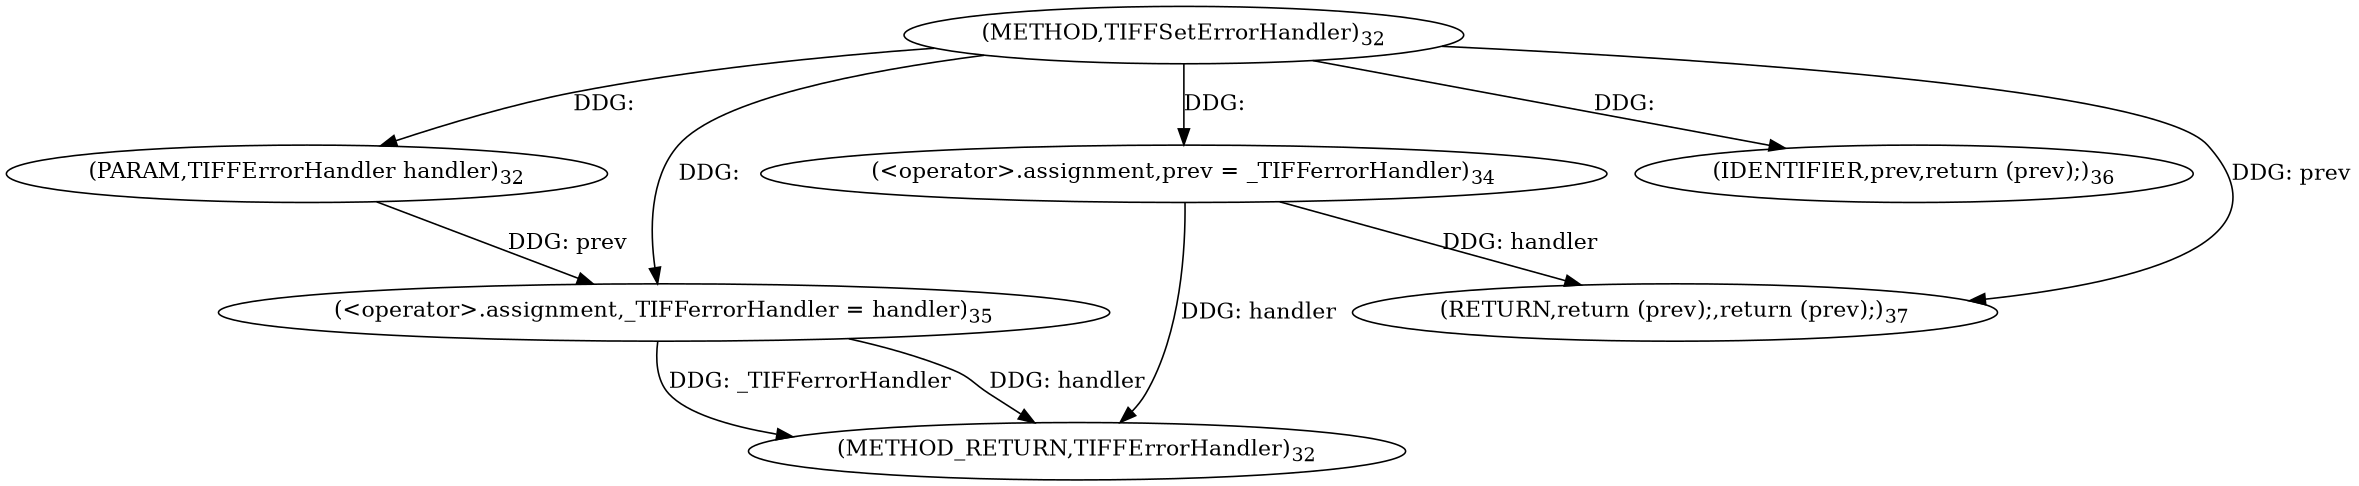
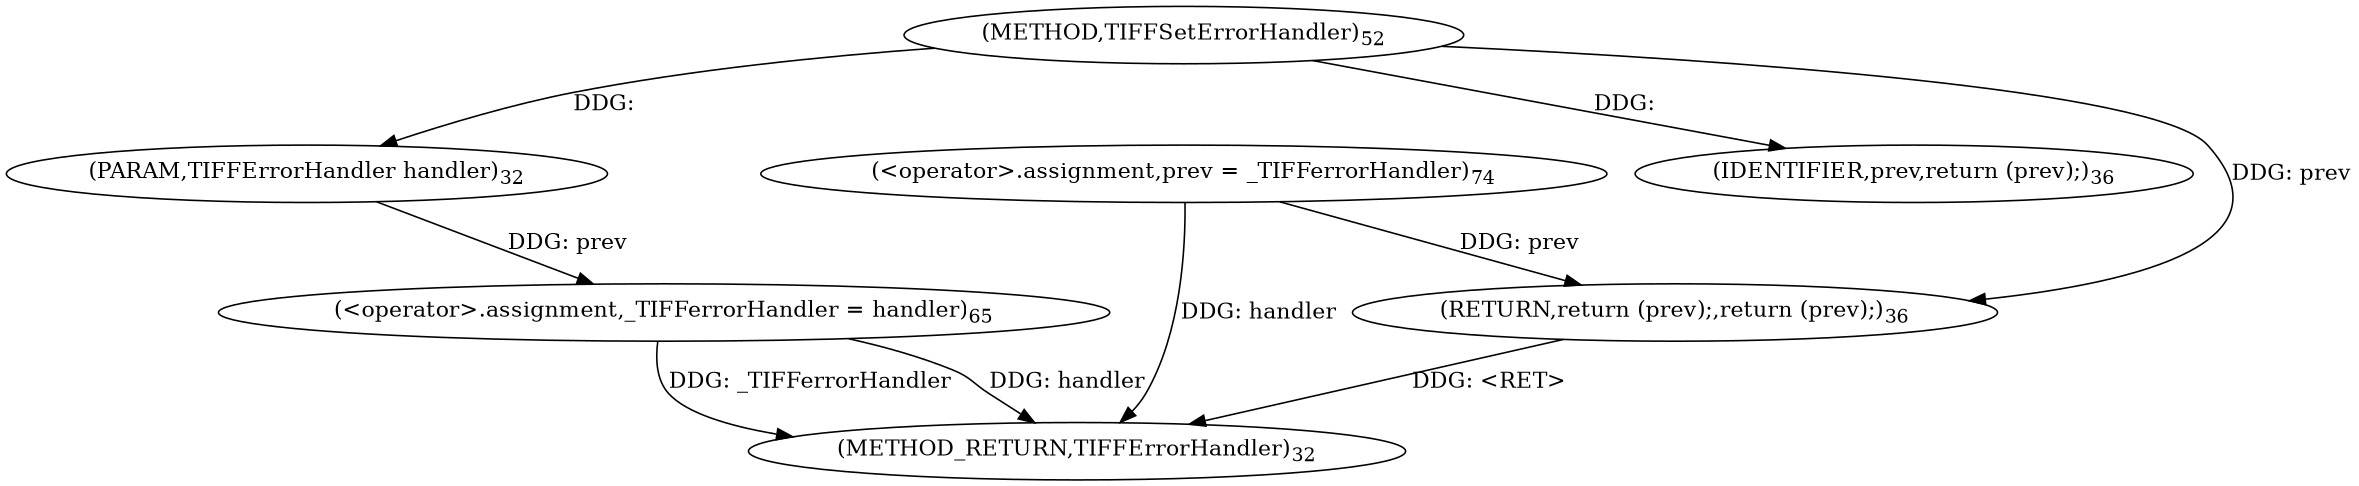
node "(METHOD,TIFFSetErrorHandler)": text "32" -> "52"
edge "(METHOD,TIFFSetErrorHandler)" -> "(<operator>.assignment,prev = _TIFFerrorHandler)": removed, label "DDG:"
edge "(METHOD,TIFFSetErrorHandler)" -> "(<operator>.assignment,_TIFFerrorHandler = handler)": removed, label "DDG:"
node "(<operator>.assignment,prev = _TIFFerrorHandler)": text "34" -> "74"
edge "(<operator>.assignment,prev = _TIFFerrorHandler)" -> "(RETURN,return (prev);,return (prev);)": label "DDG: handler" -> "DDG: prev"
node "(<operator>.assignment,_TIFFerrorHandler = handler)": text "35" -> "65"
node "(RETURN,return (prev);,return (prev);)": text "37" -> "36"
edge "(RETURN,return (prev);,return (prev);)" -> "(METHOD_RETURN,TIFFErrorHandler)": added, label "DDG: <RET>"
